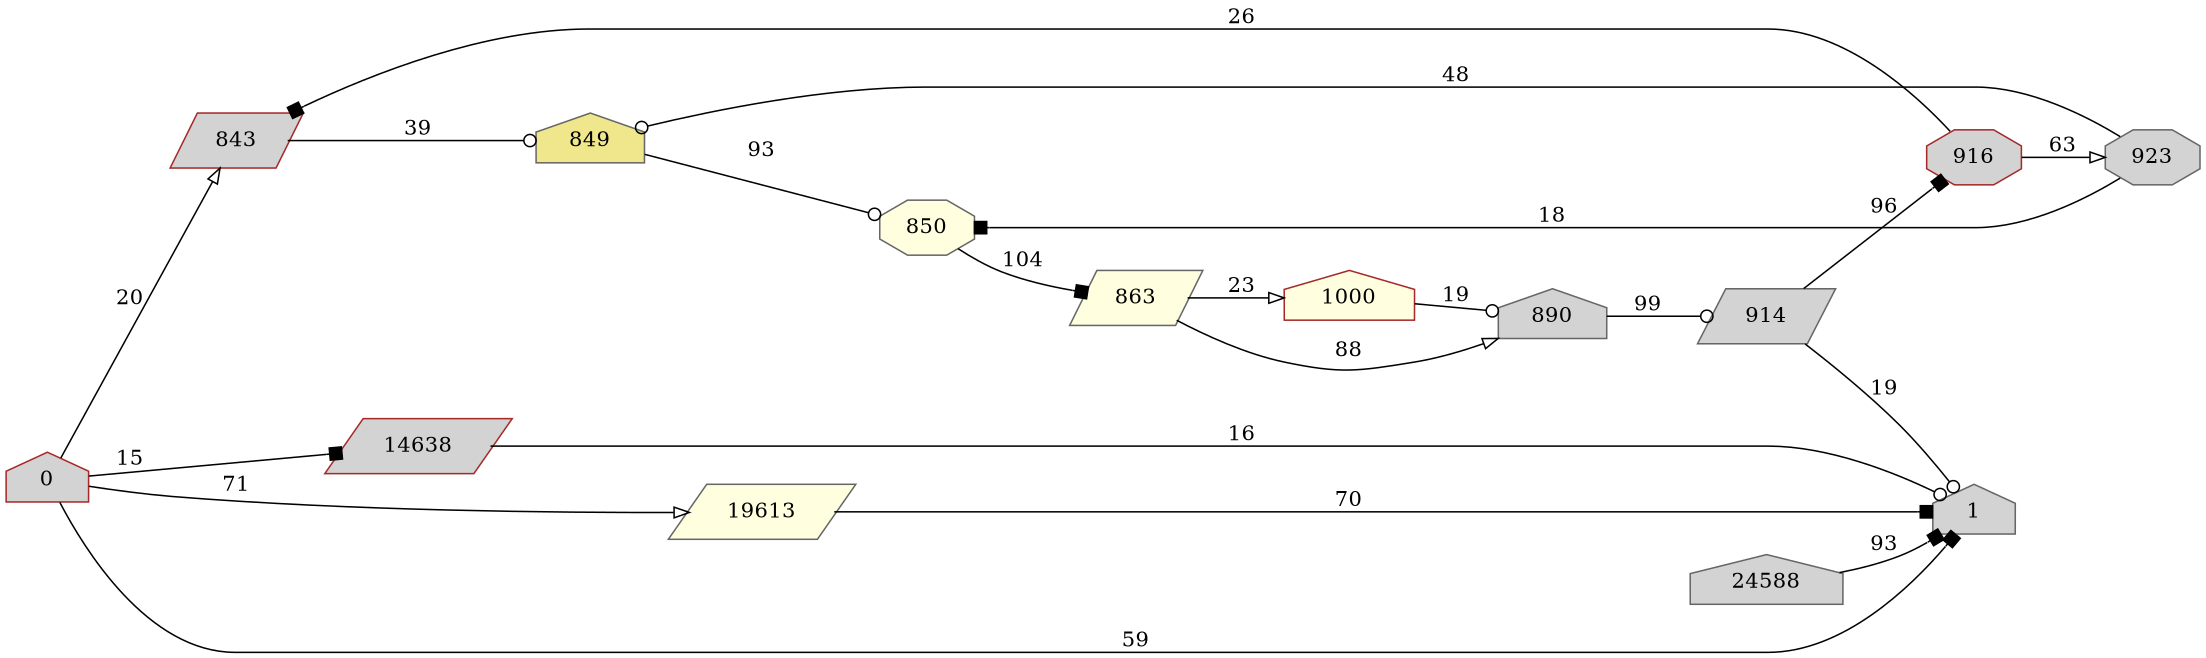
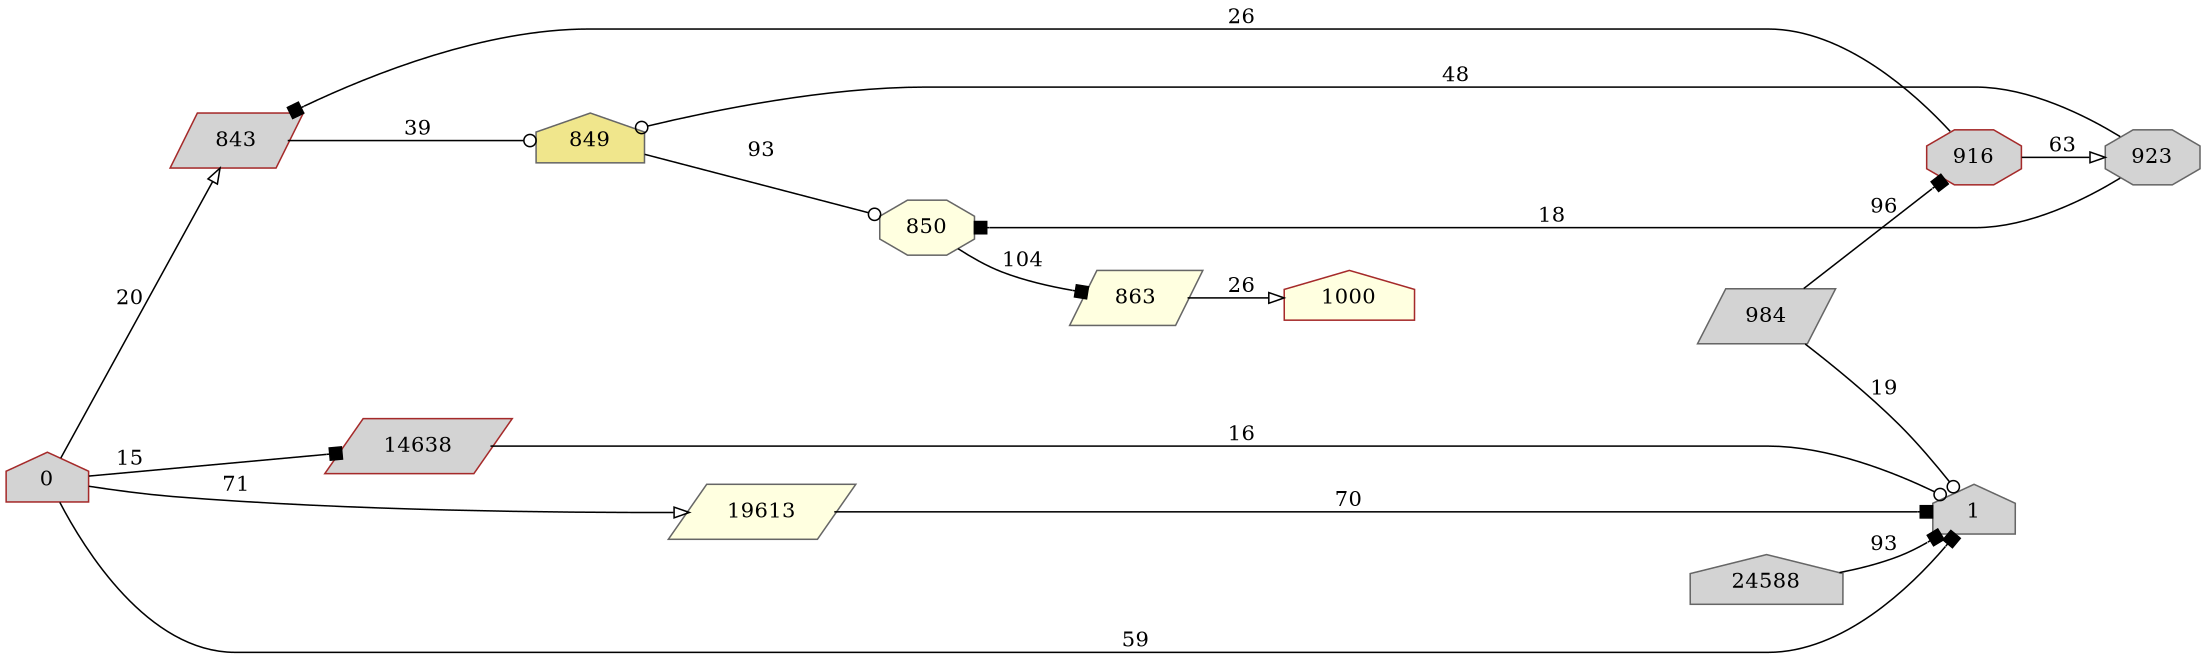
edge "863" -> "1000": label "23" -> "26"
node "890": removed
node "914": label "914" -> "984"
